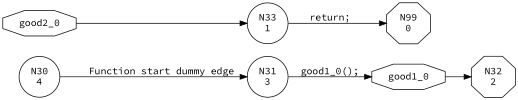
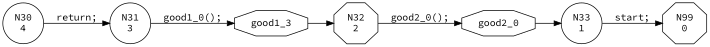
edge "N33 1" -> "N99 0": label "return;" -> "start;"
edge "N32 2" -> "good2_0": added, label "good2_0();"
edge "N30 4" -> "N31 3": label "Function start dummy edge" -> "return;"
node "good1_0": label "good1_0" -> "good1_3"
